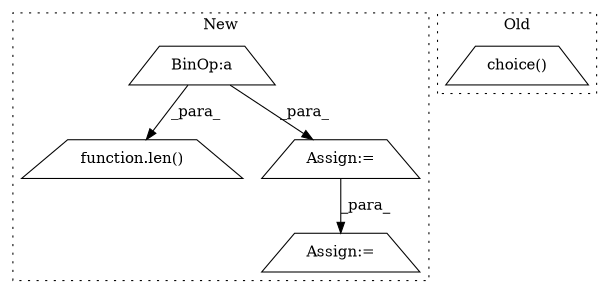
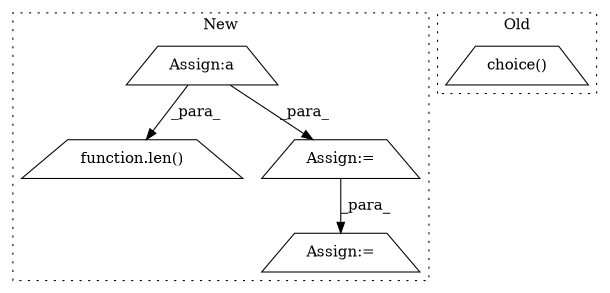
node "BinOp:a": label "BinOp:a" -> "Assign:a"
